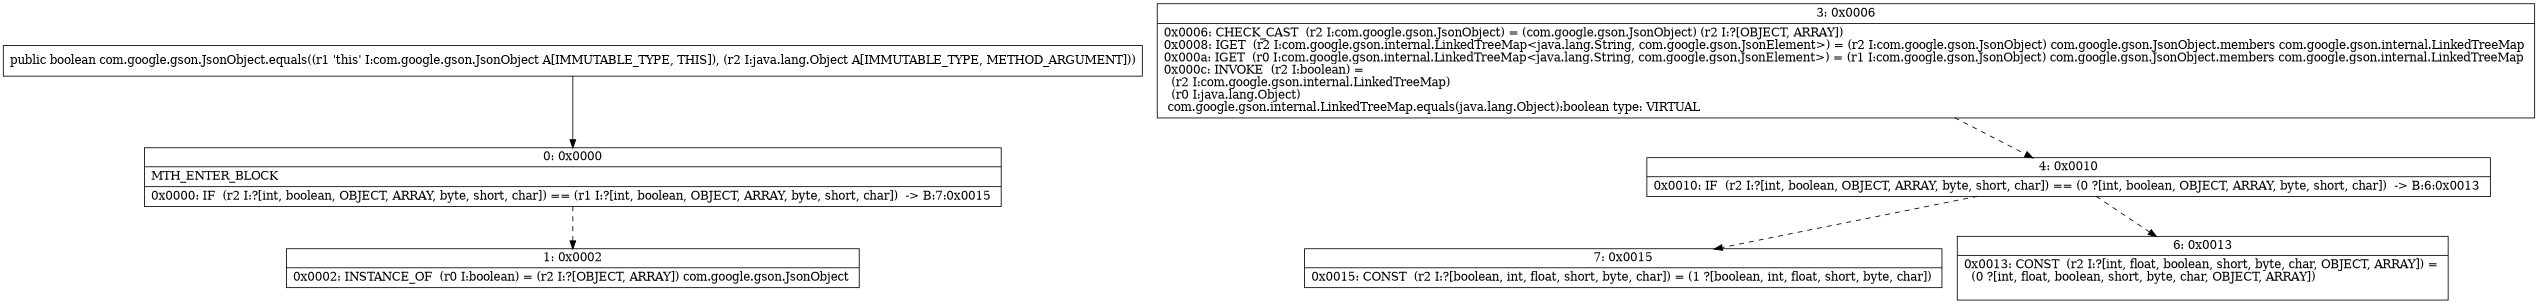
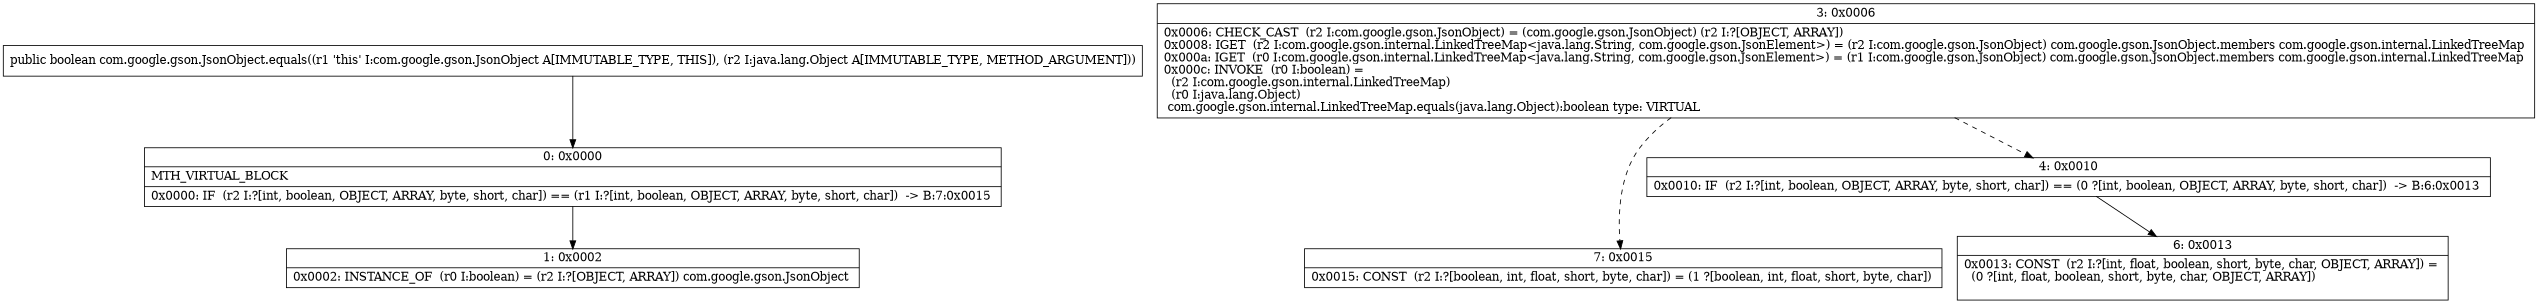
node "3: 0x0006": text "0x000c: INVOKE  (r2 I:boolean) =" -> "0x000c: INVOKE  (r0 I:boolean) ="
node "0: 0x0000": text "MTH_ENTER_BLOCK" -> "MTH_VIRTUAL_BLOCK"
edge "4: 0x0010" -> "6: 0x0013": style dashed -> solid
edge "4: 0x0010" -> "7: 0x0015": now "3: 0x0006" -> "7: 0x0015"
edge "0: 0x0000" -> "1: 0x0002": style dashed -> solid
